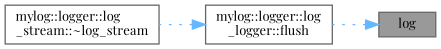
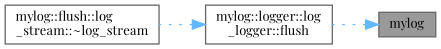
node "mylog::logger::log _stream::~log_stream": label "mylog::logger::log _stream::~log_stream" -> "mylog::flush::log _stream::~log_stream"
node "log": label "log" -> "mylog"
